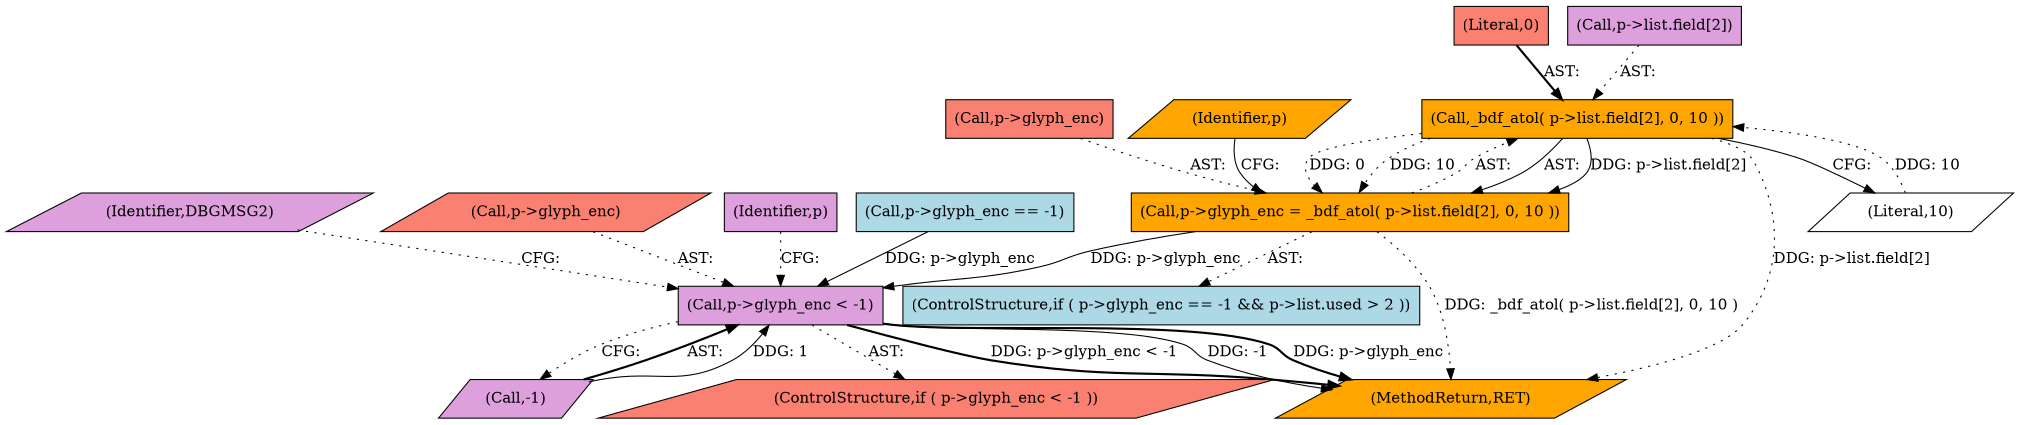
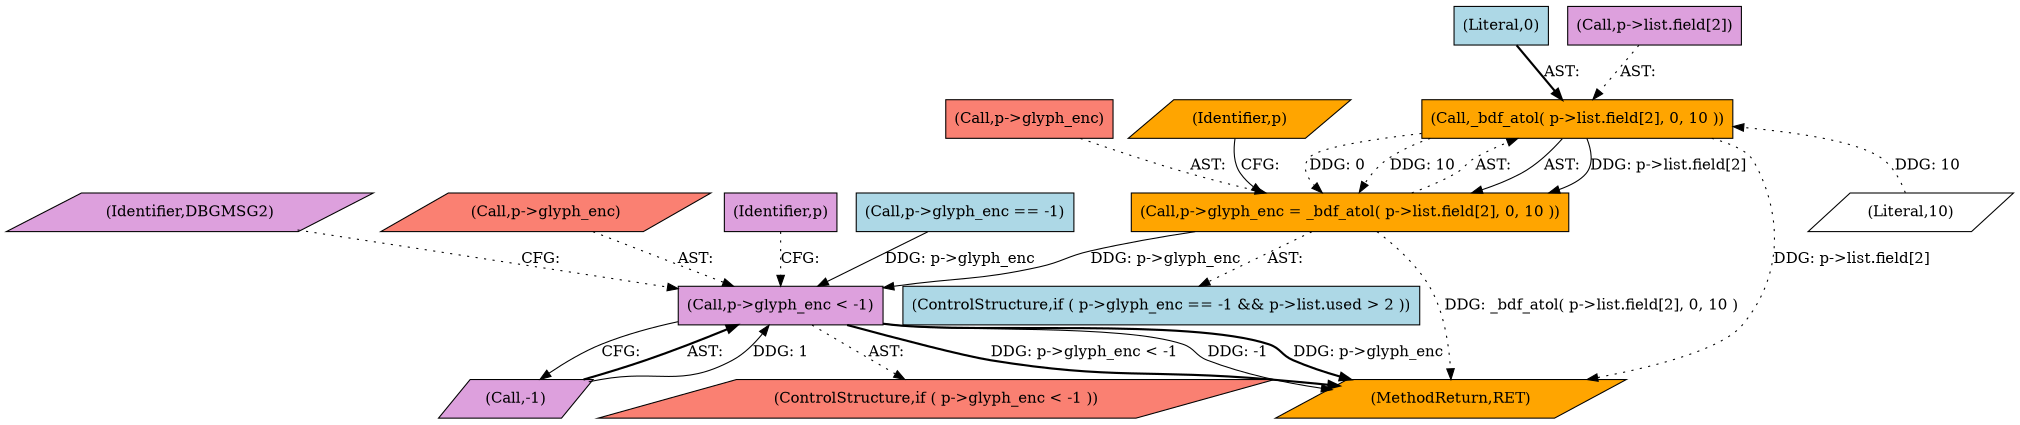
node "(Literal,0)": fillcolor salmon -> lightblue
edge "(Call,_bdf_atol( p->list.field[2], 0, 10 ))" -> "(Literal,10)": removed, label "CFG:"
edge "(Call,p->glyph_enc < -1)" -> "(Call,-1)": style dotted -> solid
